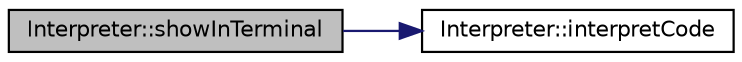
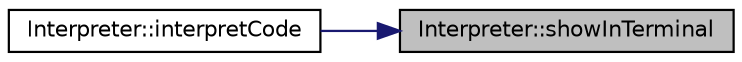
edge "Interpreter::showInTerminal" -> "Interpreter::interpretCode": reversed
